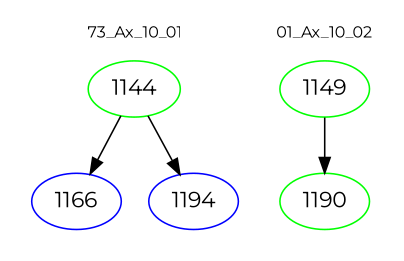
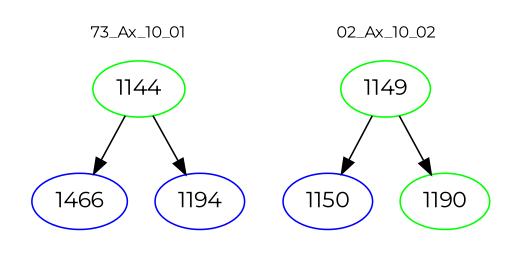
cluster "01_Ax_10_02": label "01_Ax_10_02" -> "02_Ax_10_02"
node "1166": label "1166" -> "1466"
node "1150": added
